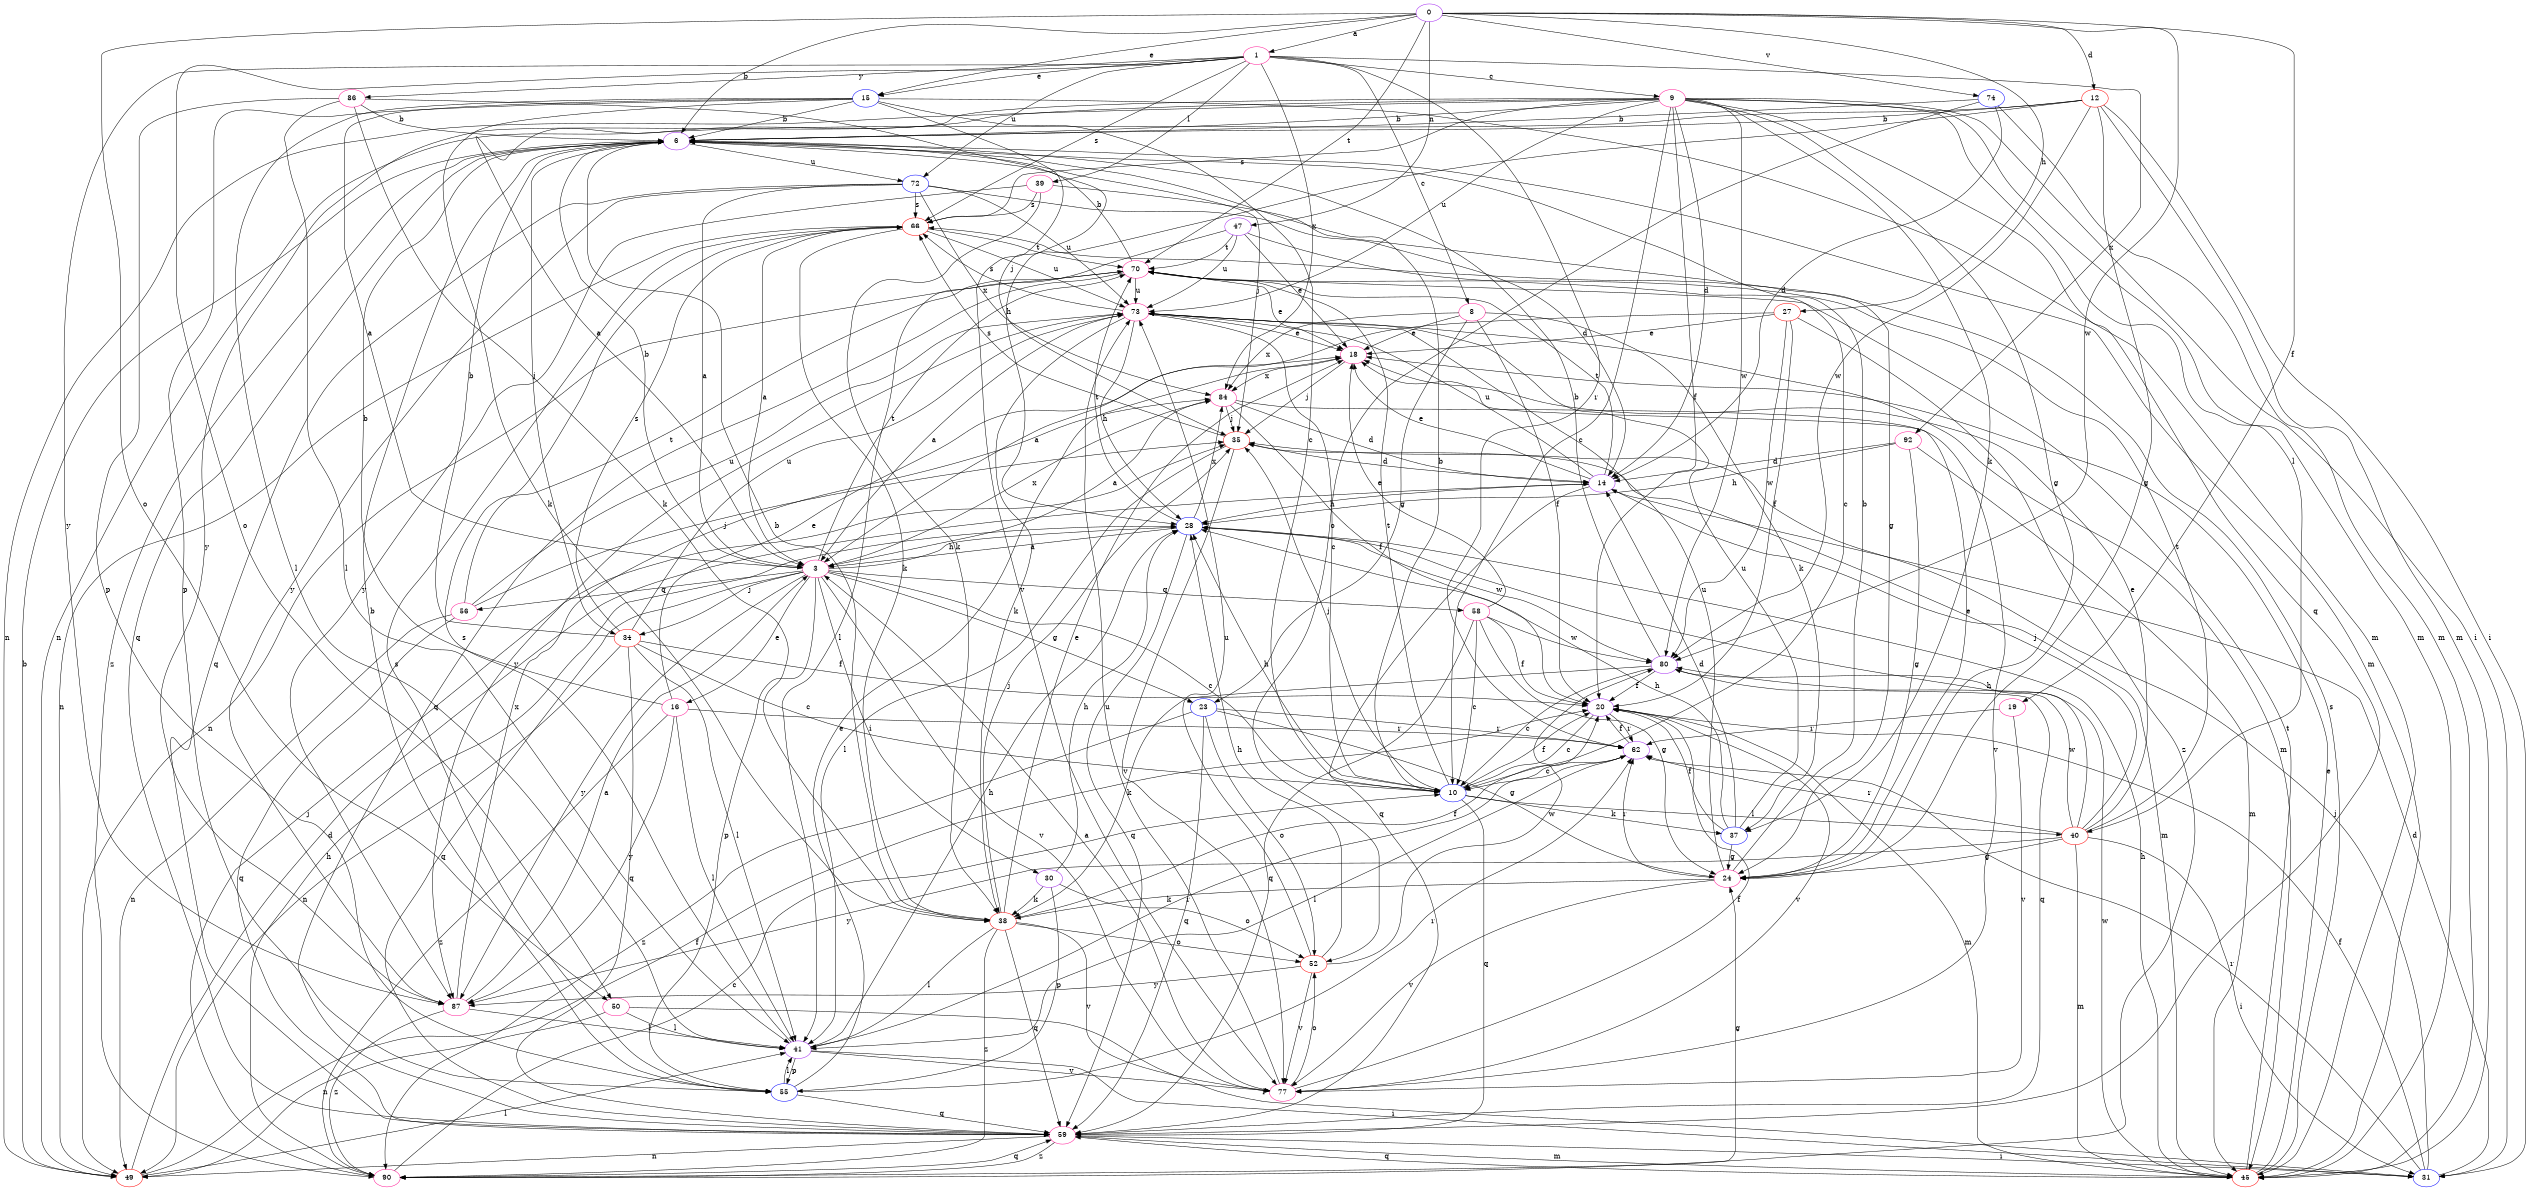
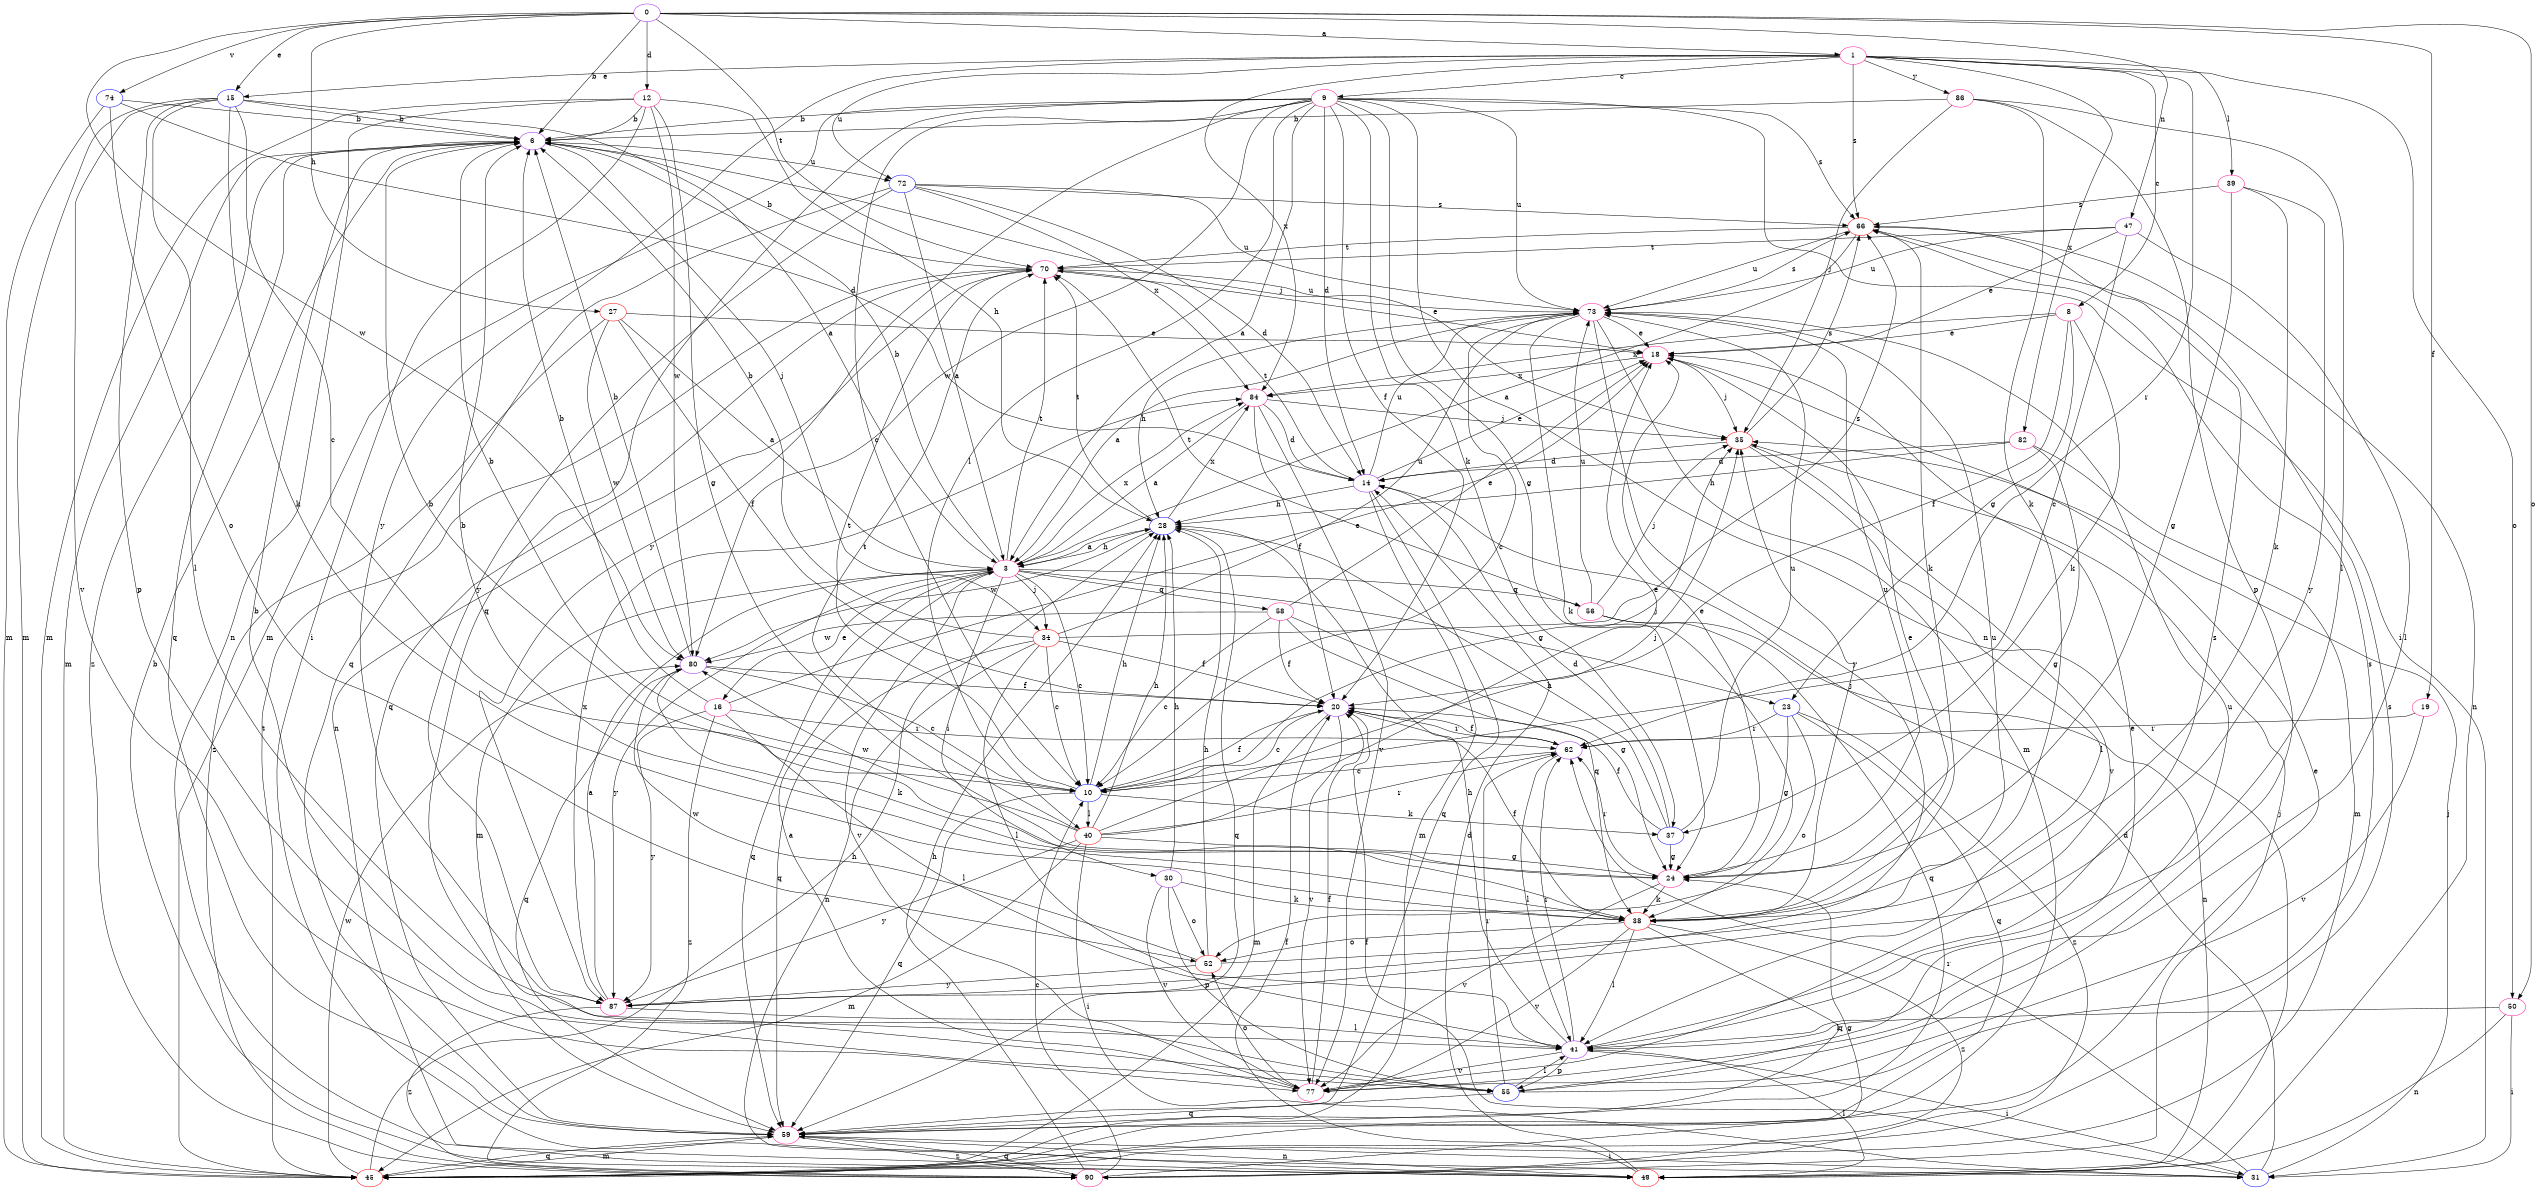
node "12": color red -> deeppink
node "92": label "92" -> "82"
edge "66" -> "55": reversed
edge "3" -> "55": label "p" -> "m"
edge "58" -> "59": now "58" -> "38"
edge "52" -> "77": now "30" -> "77"
